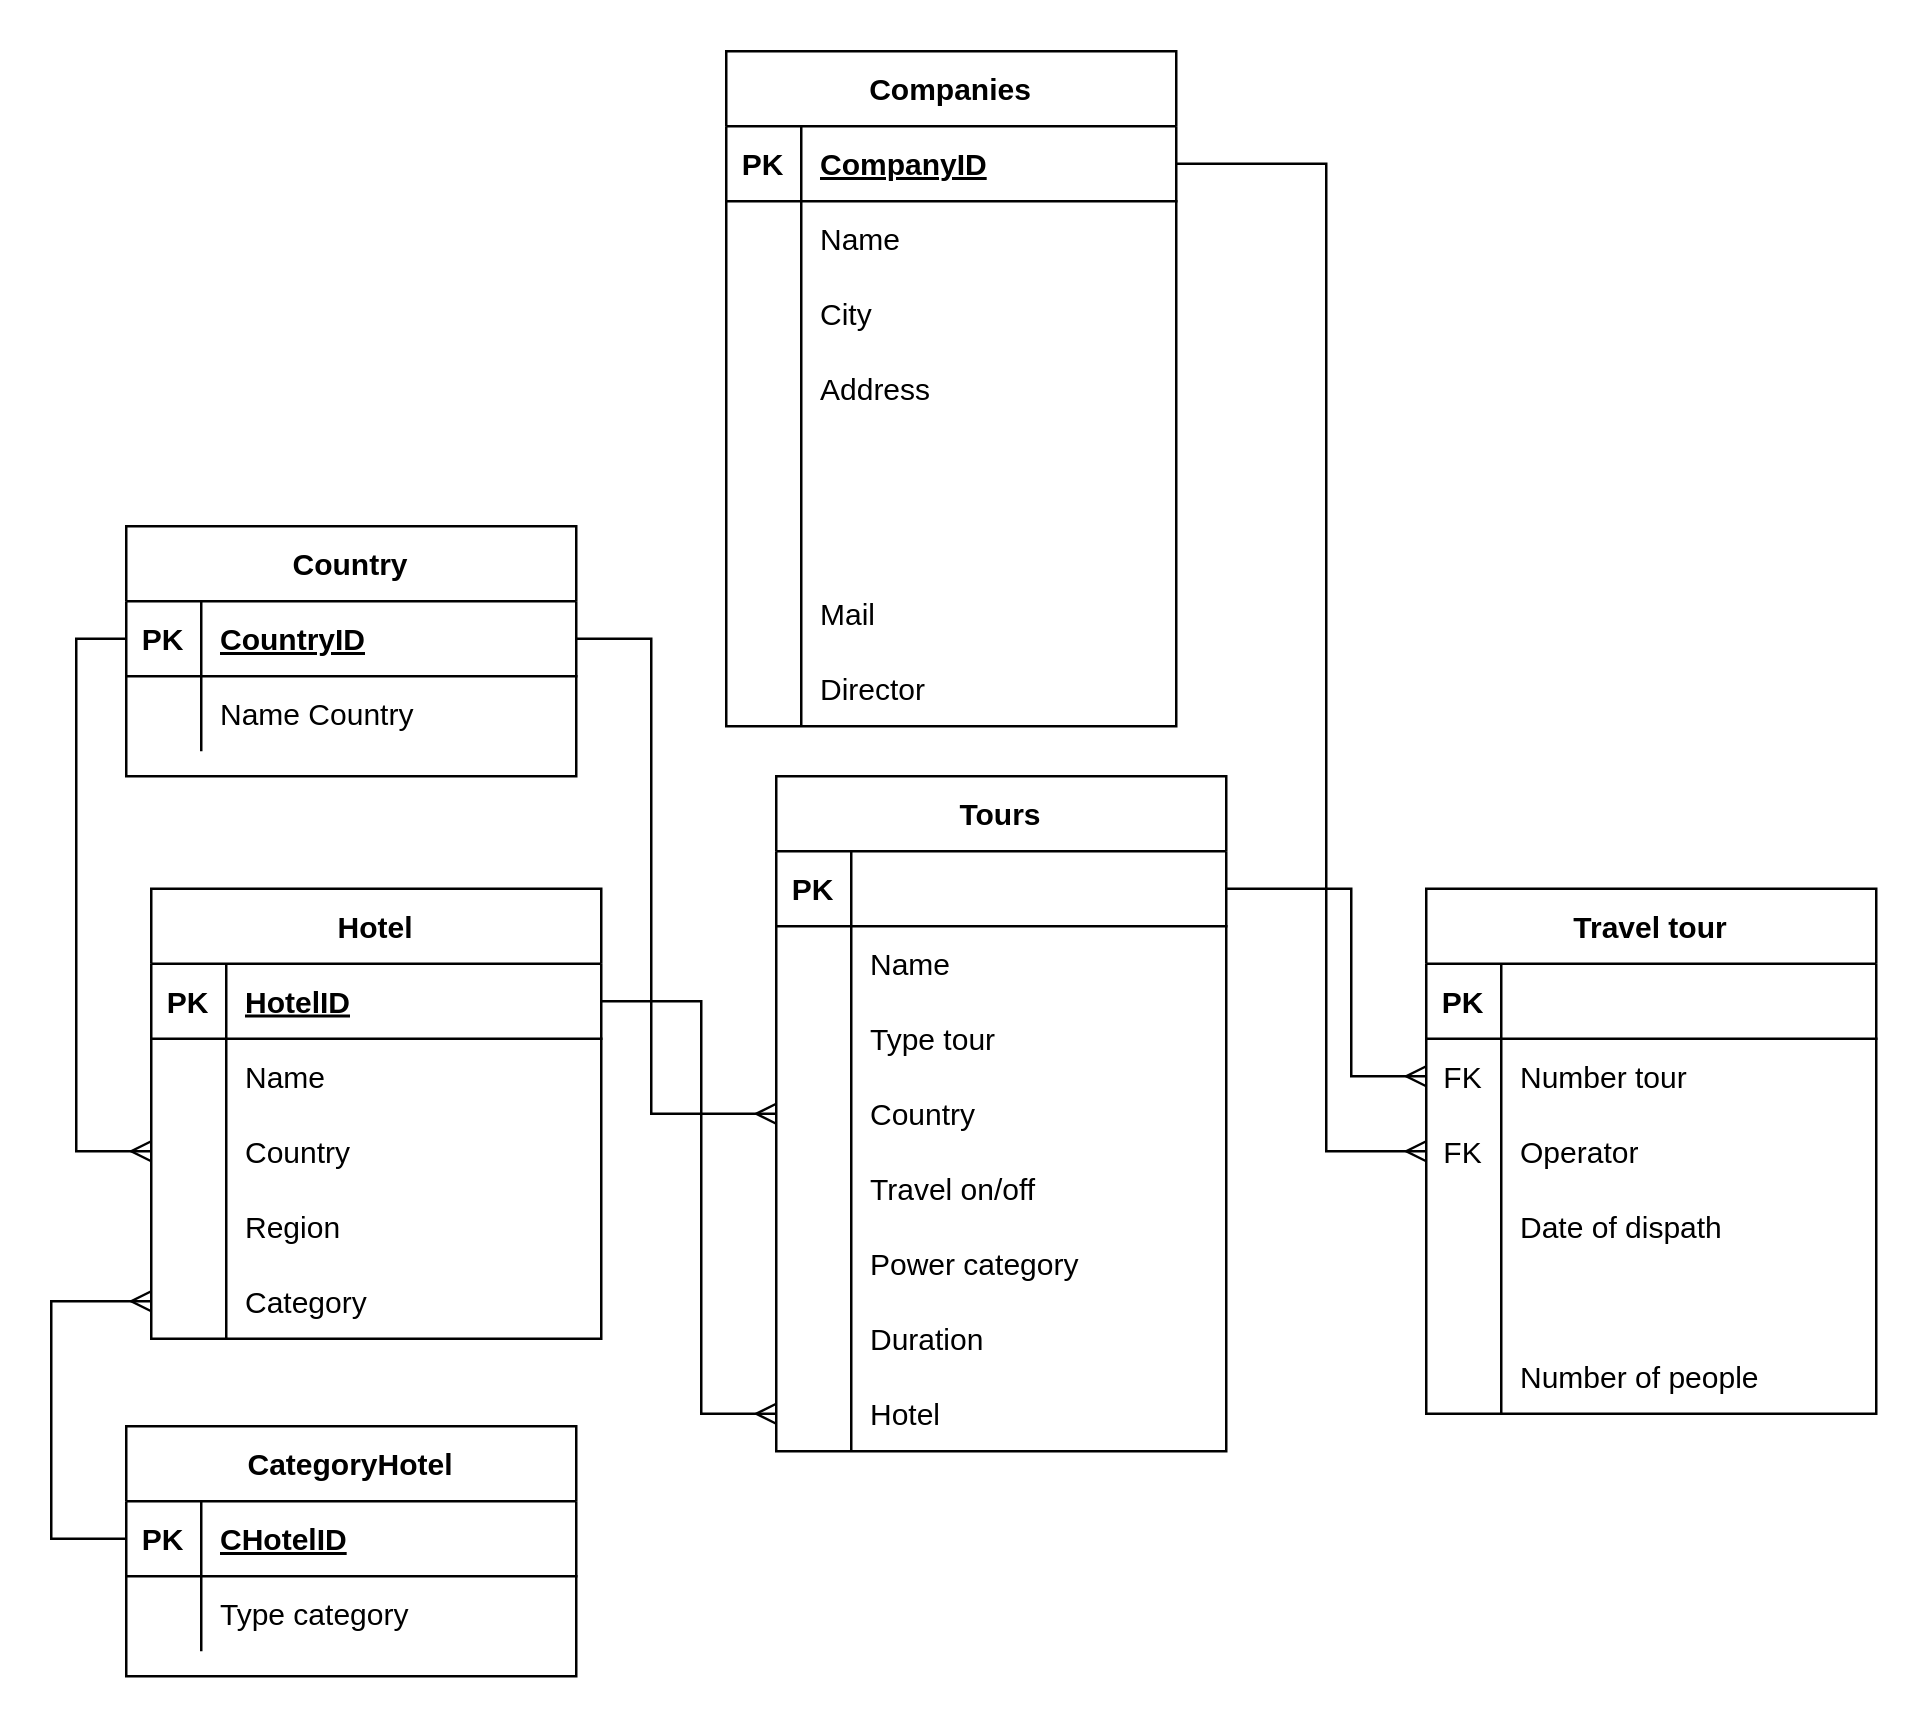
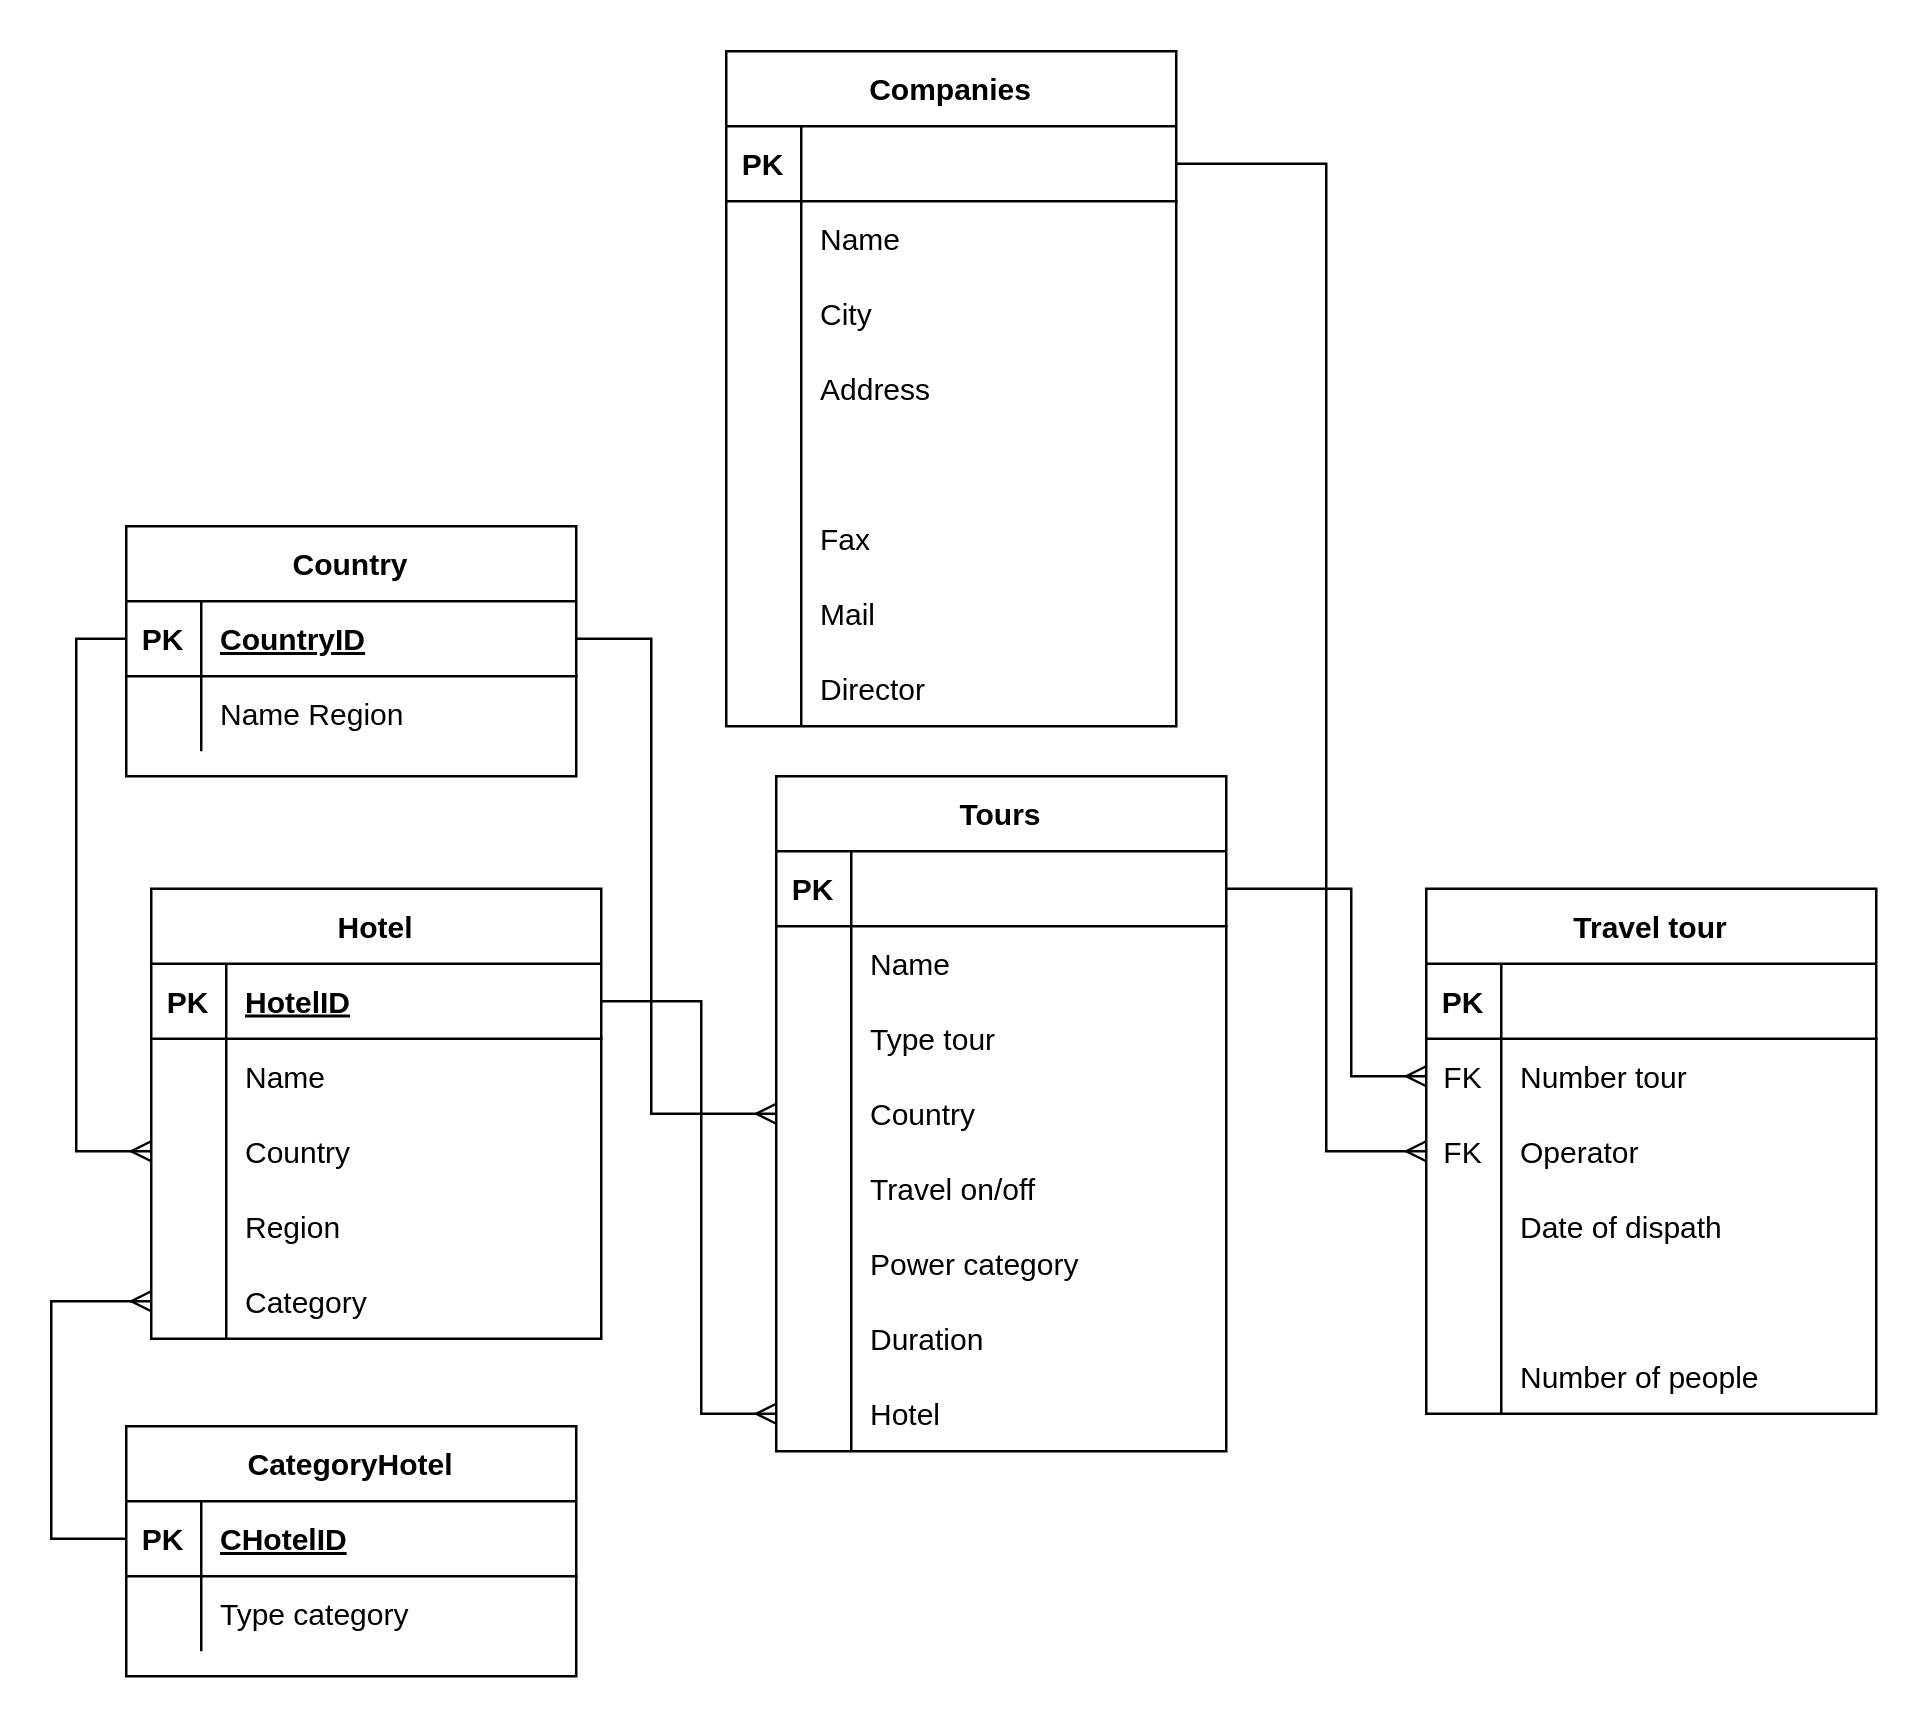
node "CompanуID": removed
node "Fax": added
node "Name Country": label "Name Country" -> "Name Region"
